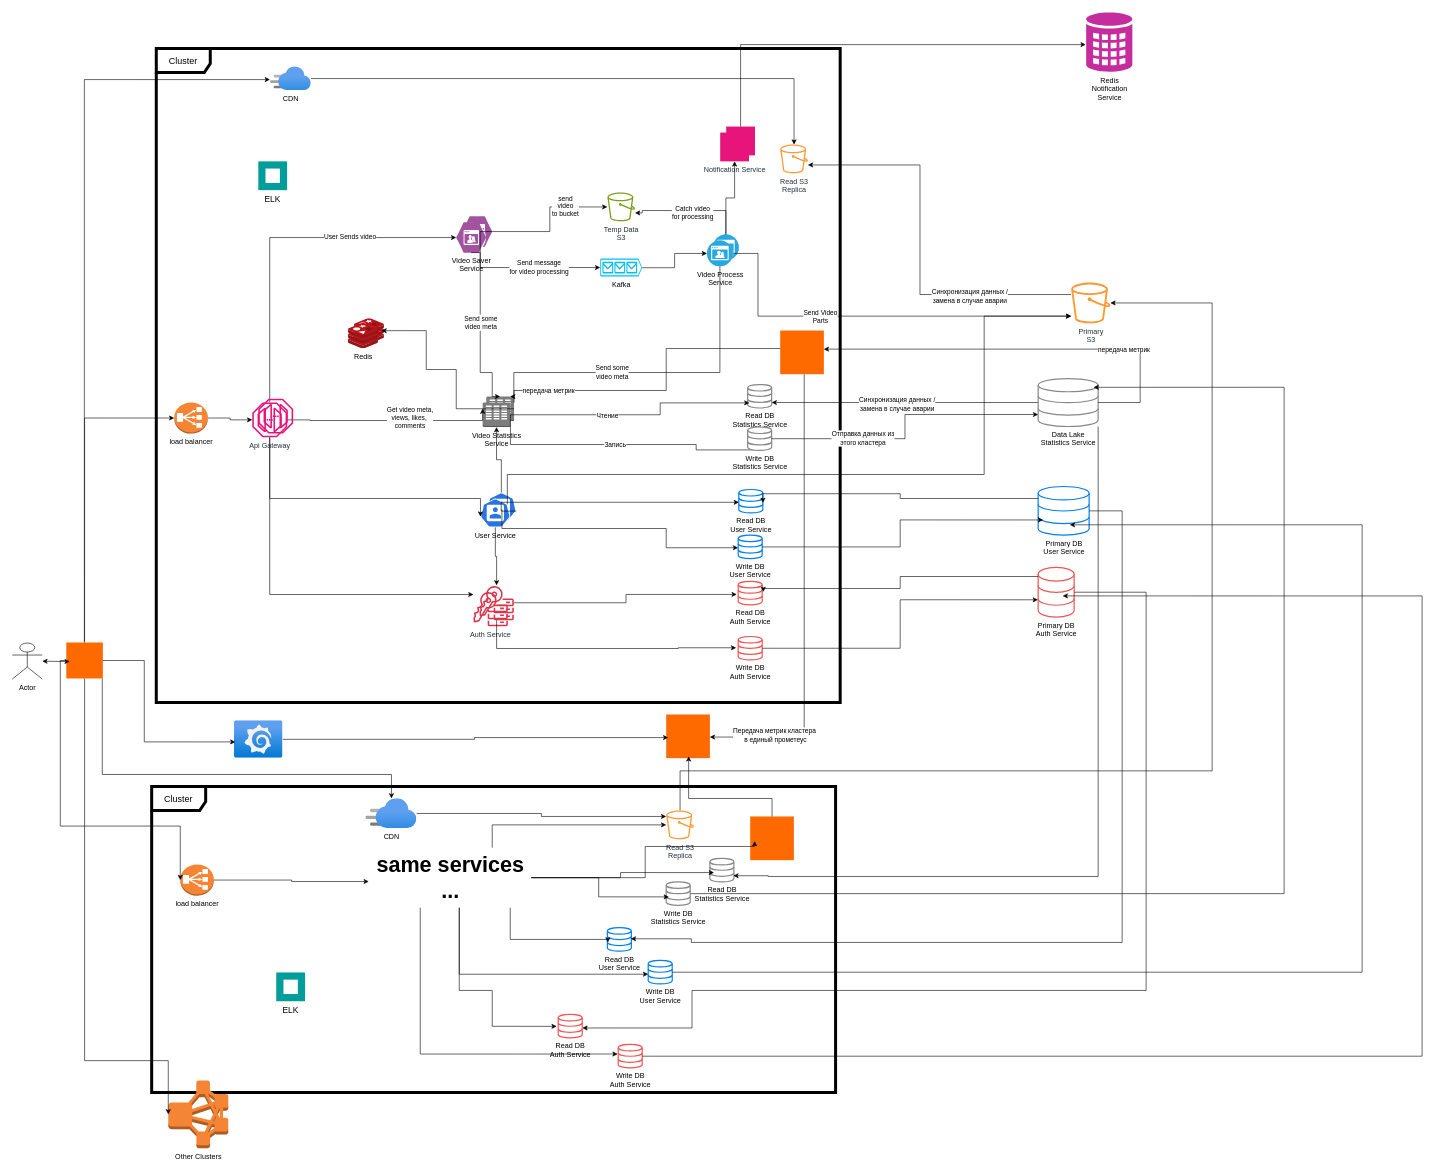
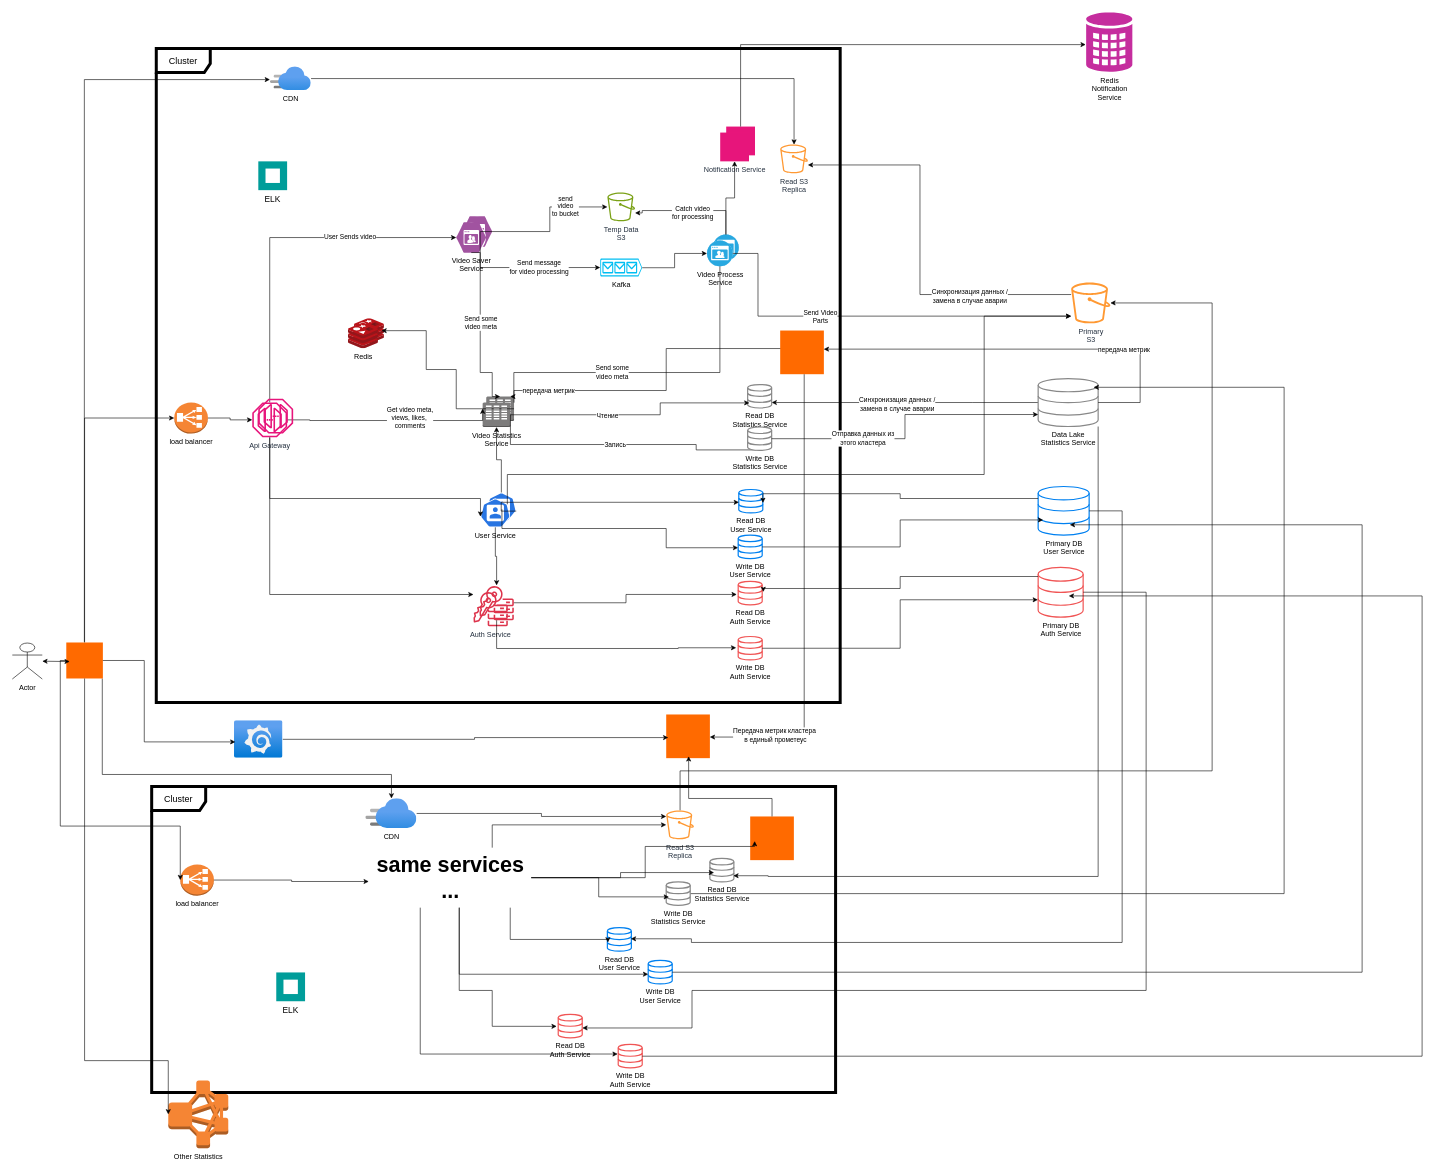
node "Primary DB Auth Service": size 36x50 -> 45x50
node "Other Clusters": label "Other Clusters" -> "Other Statistics"
